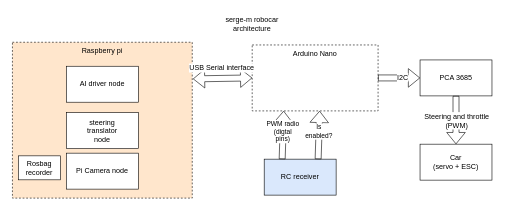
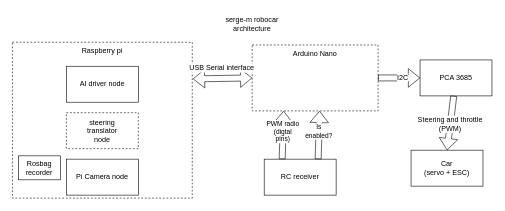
node "Raspberry pi": fillcolor #ffe6cc -> #ffffff
node "steering translator node": style solid -> dashed
node "Car (servo + ESC)": moved (456, 162) -> (447, 168)
node "Pi Camera node": moved (102, 171) -> (102, 177)
node "RC receiver": fillcolor #dae8fc -> #ffffff
